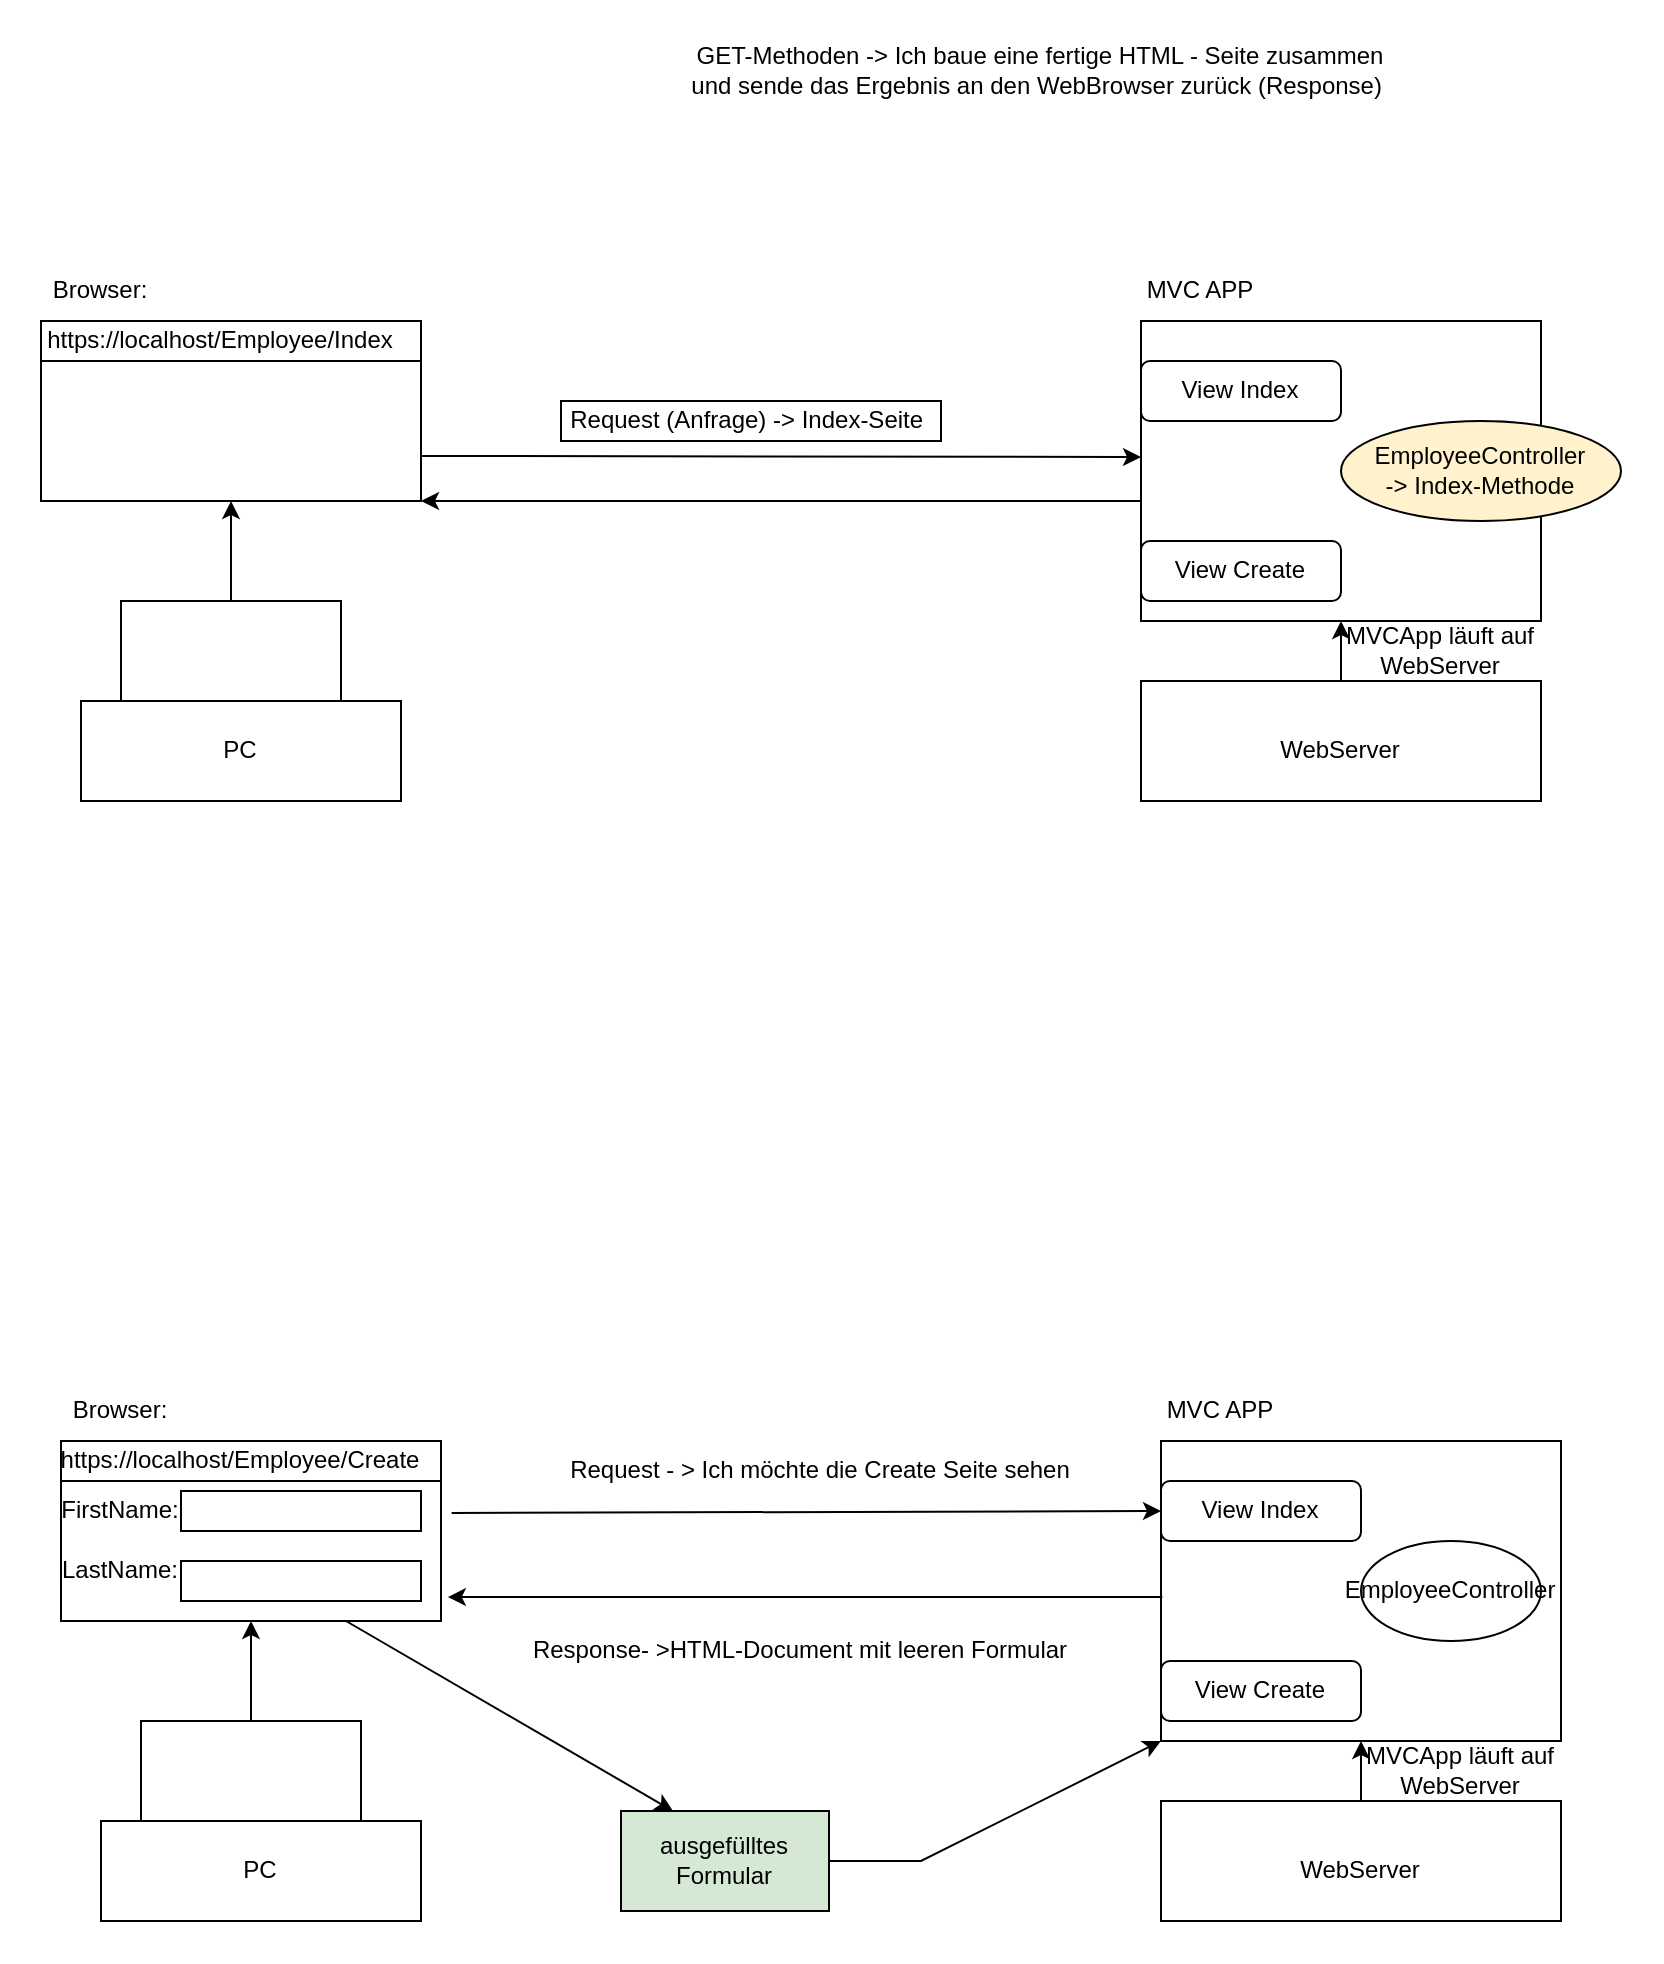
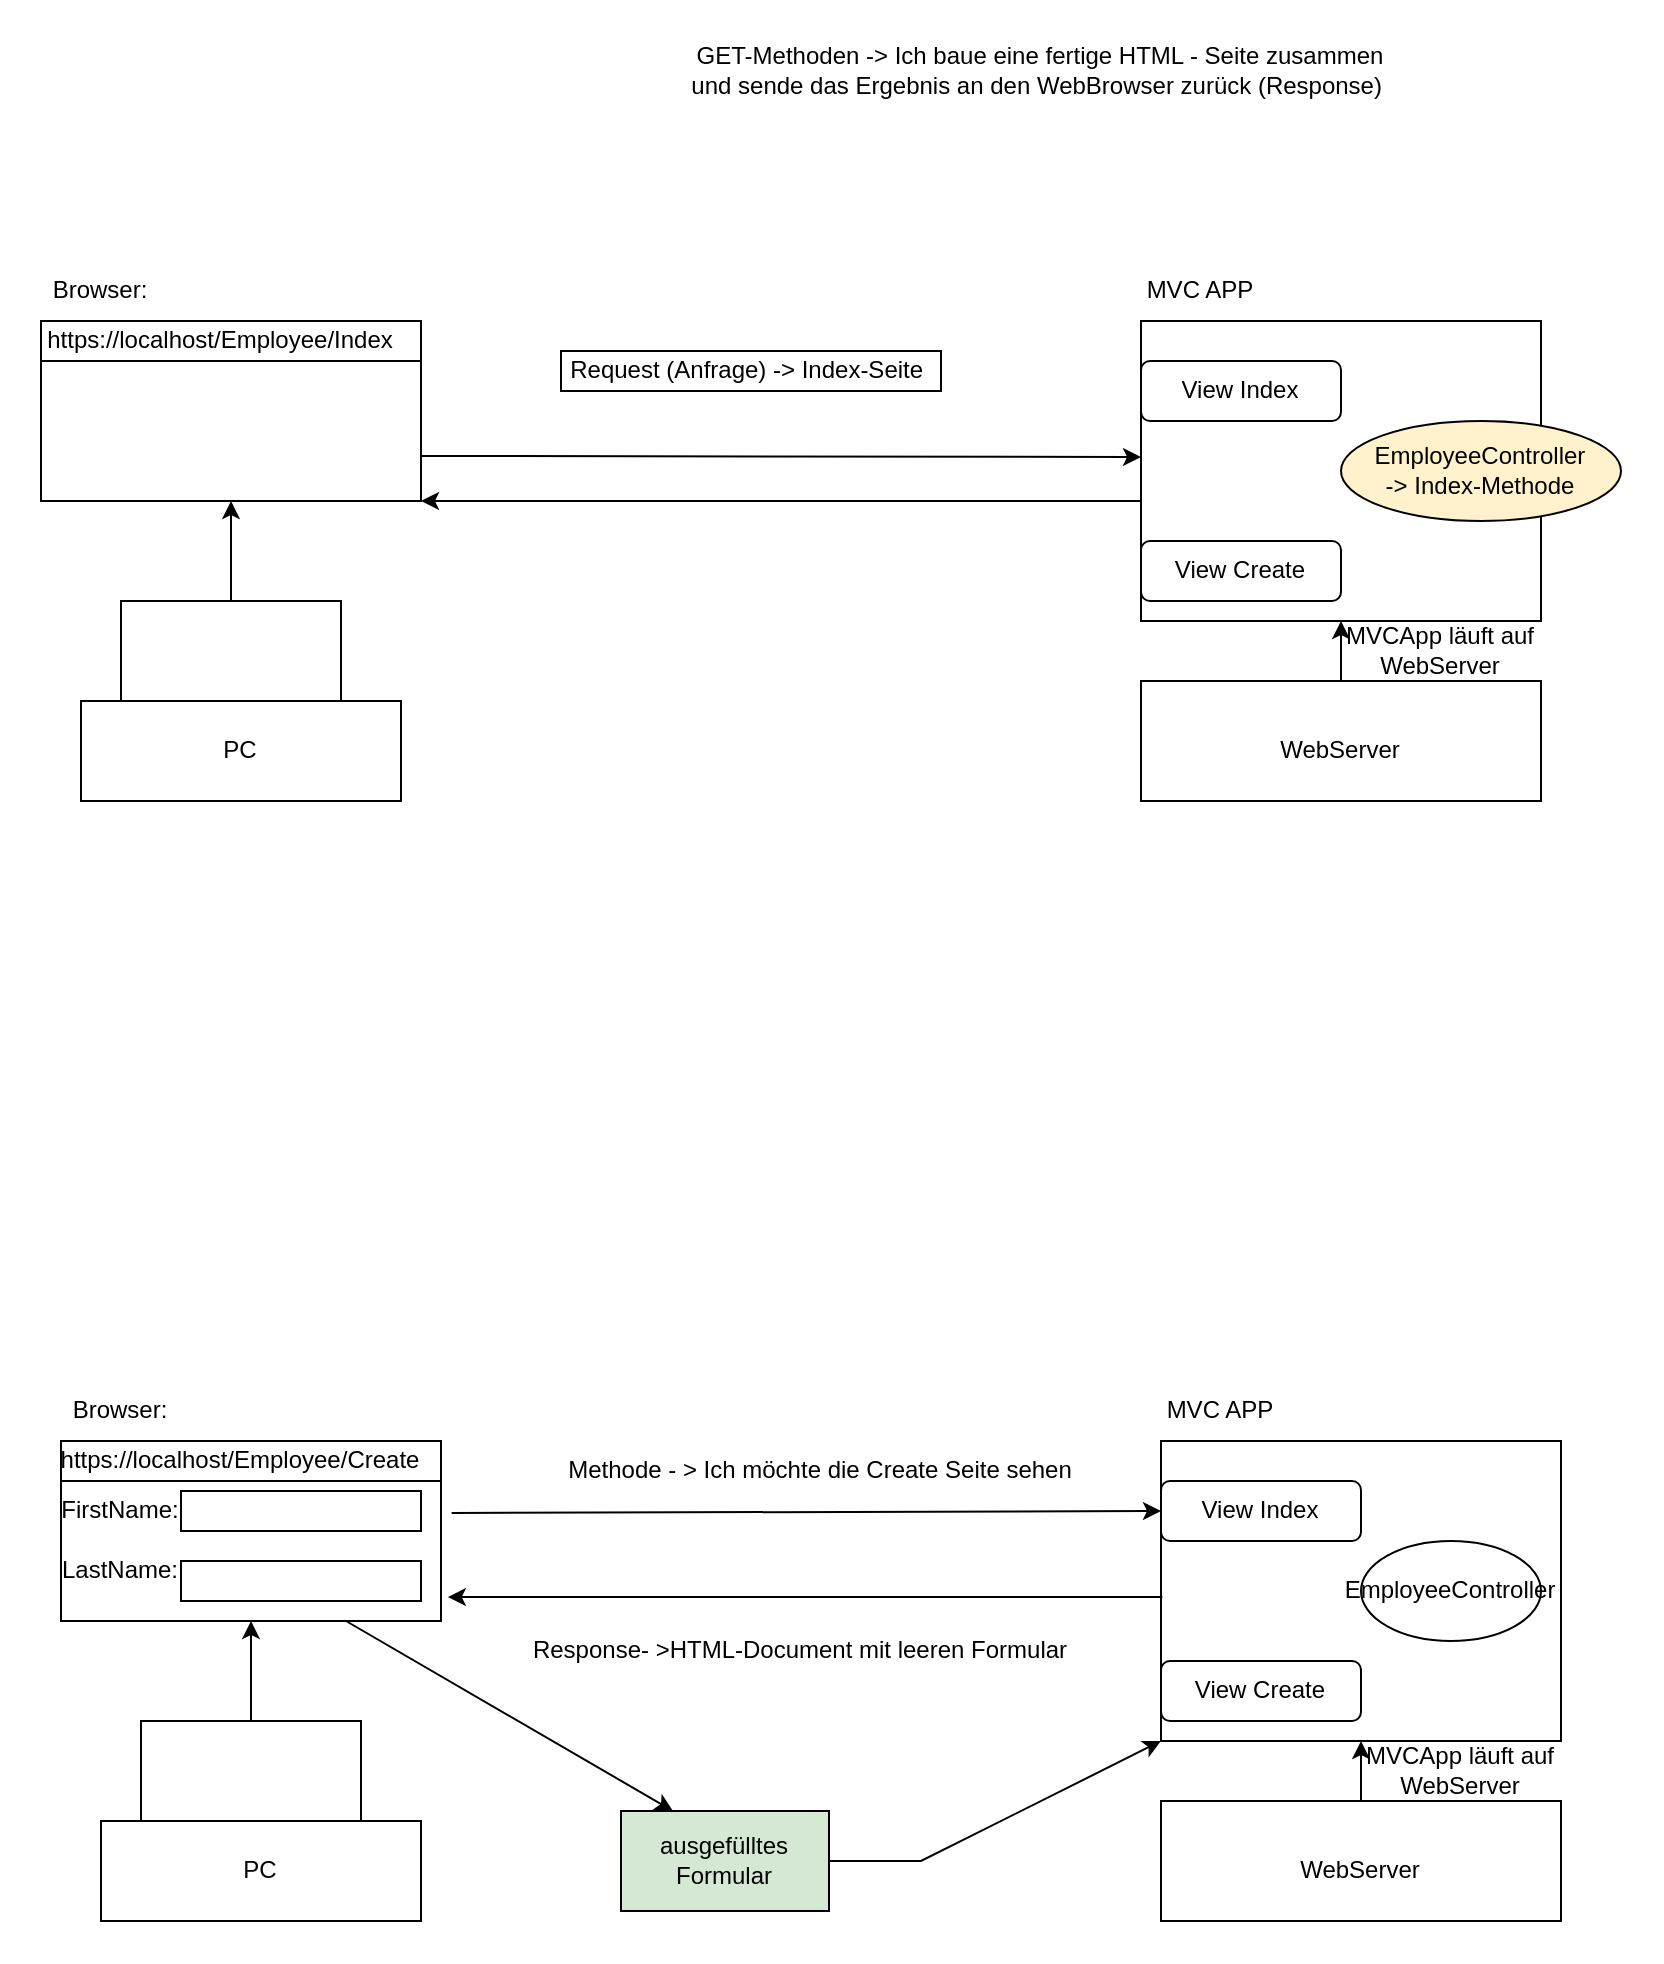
node "Request (Anfrage) -> Index-Seite": moved (751, 421) -> (751, 371)
node "Request - > Ich möchte die Create Seite sehen": label "Request - > Ich möchte die Create Seite sehen" -> "Methode - > Ich möchte die Create Seite sehen"
